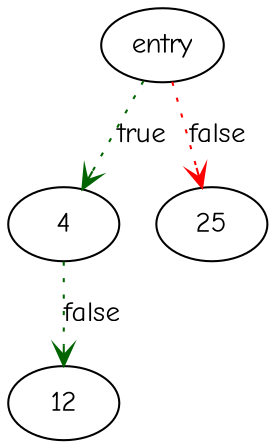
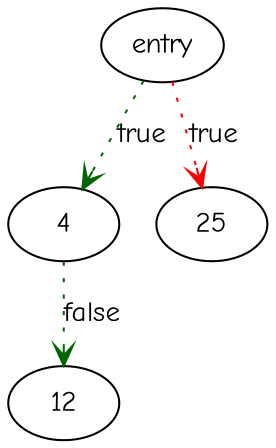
edge "entry" -> "25": label "false" -> "true"
